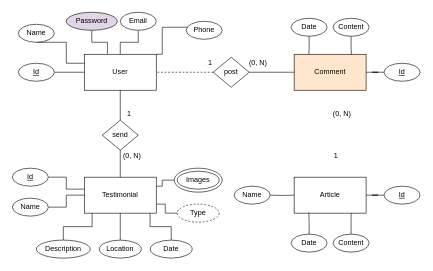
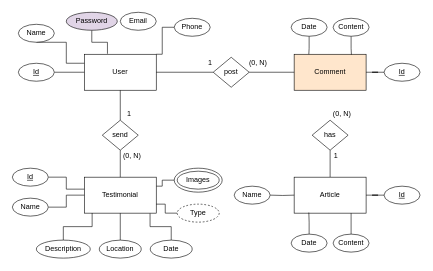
node "Phone": moved (204, 30) -> (192, 27)
edge "Email" -- "User": removed
edge "User" -- "post": style dashed -> solid
node "has": added
edge "has" -- "Article": added
